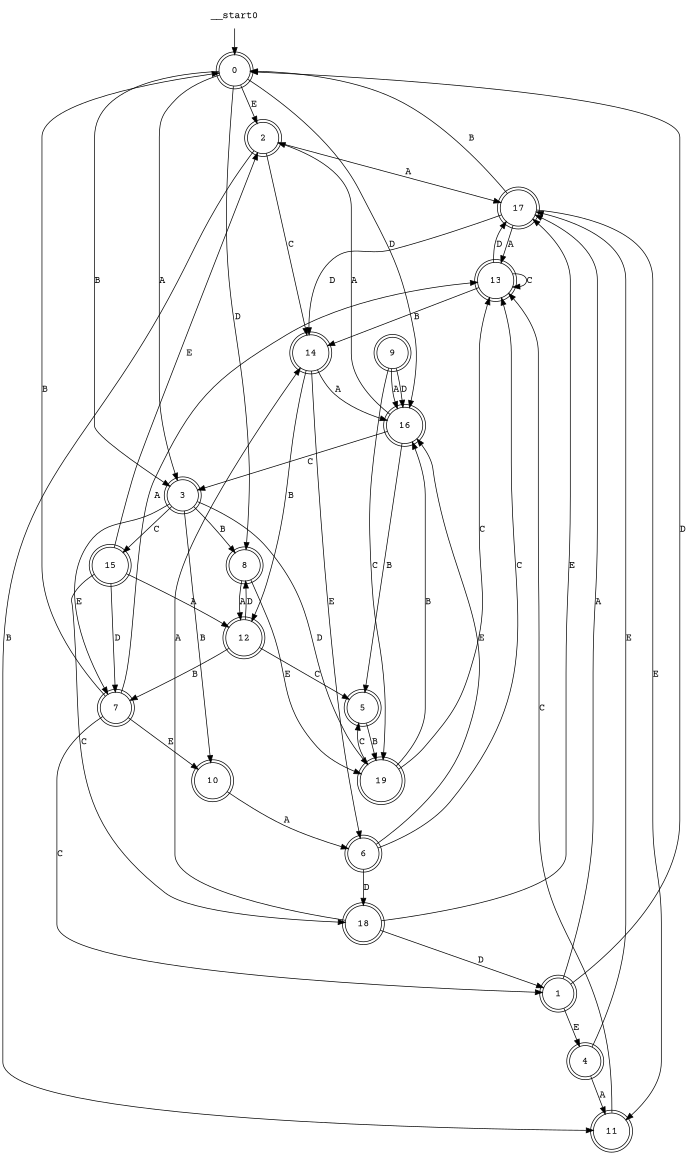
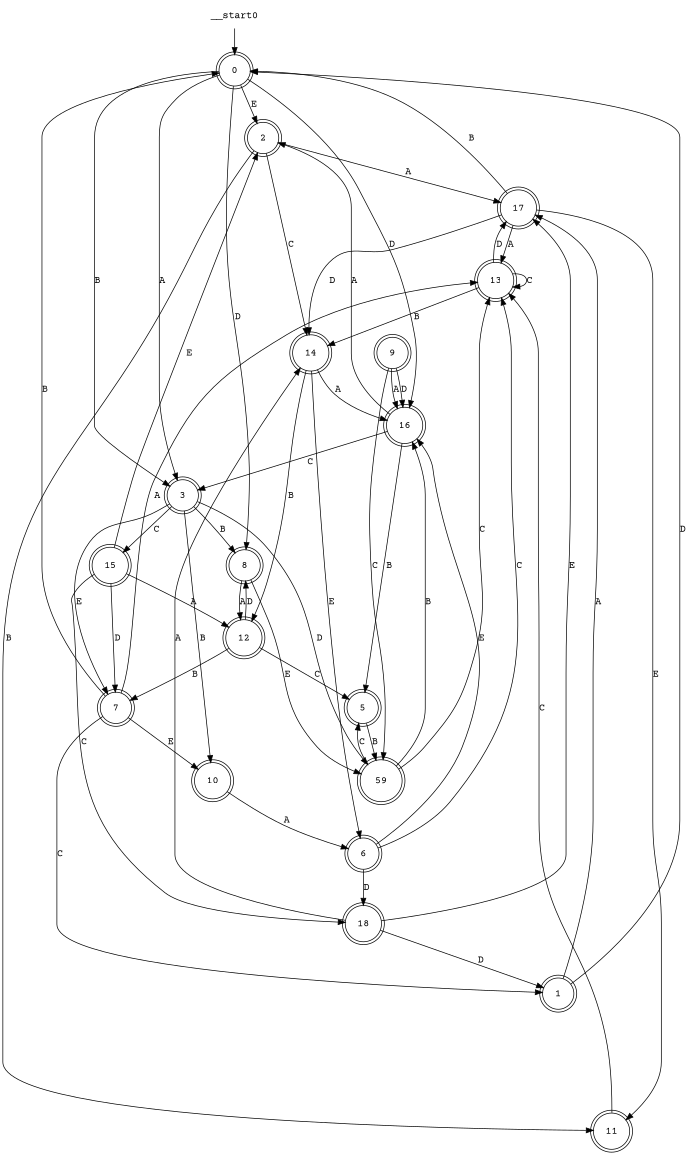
node "19": label "19" -> "59"
node "4": removed
